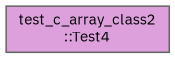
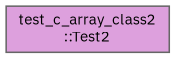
node "test_c_array_class2 ::Test4": label "test_c_array_class2 ::Test4" -> "test_c_array_class2 ::Test2"
